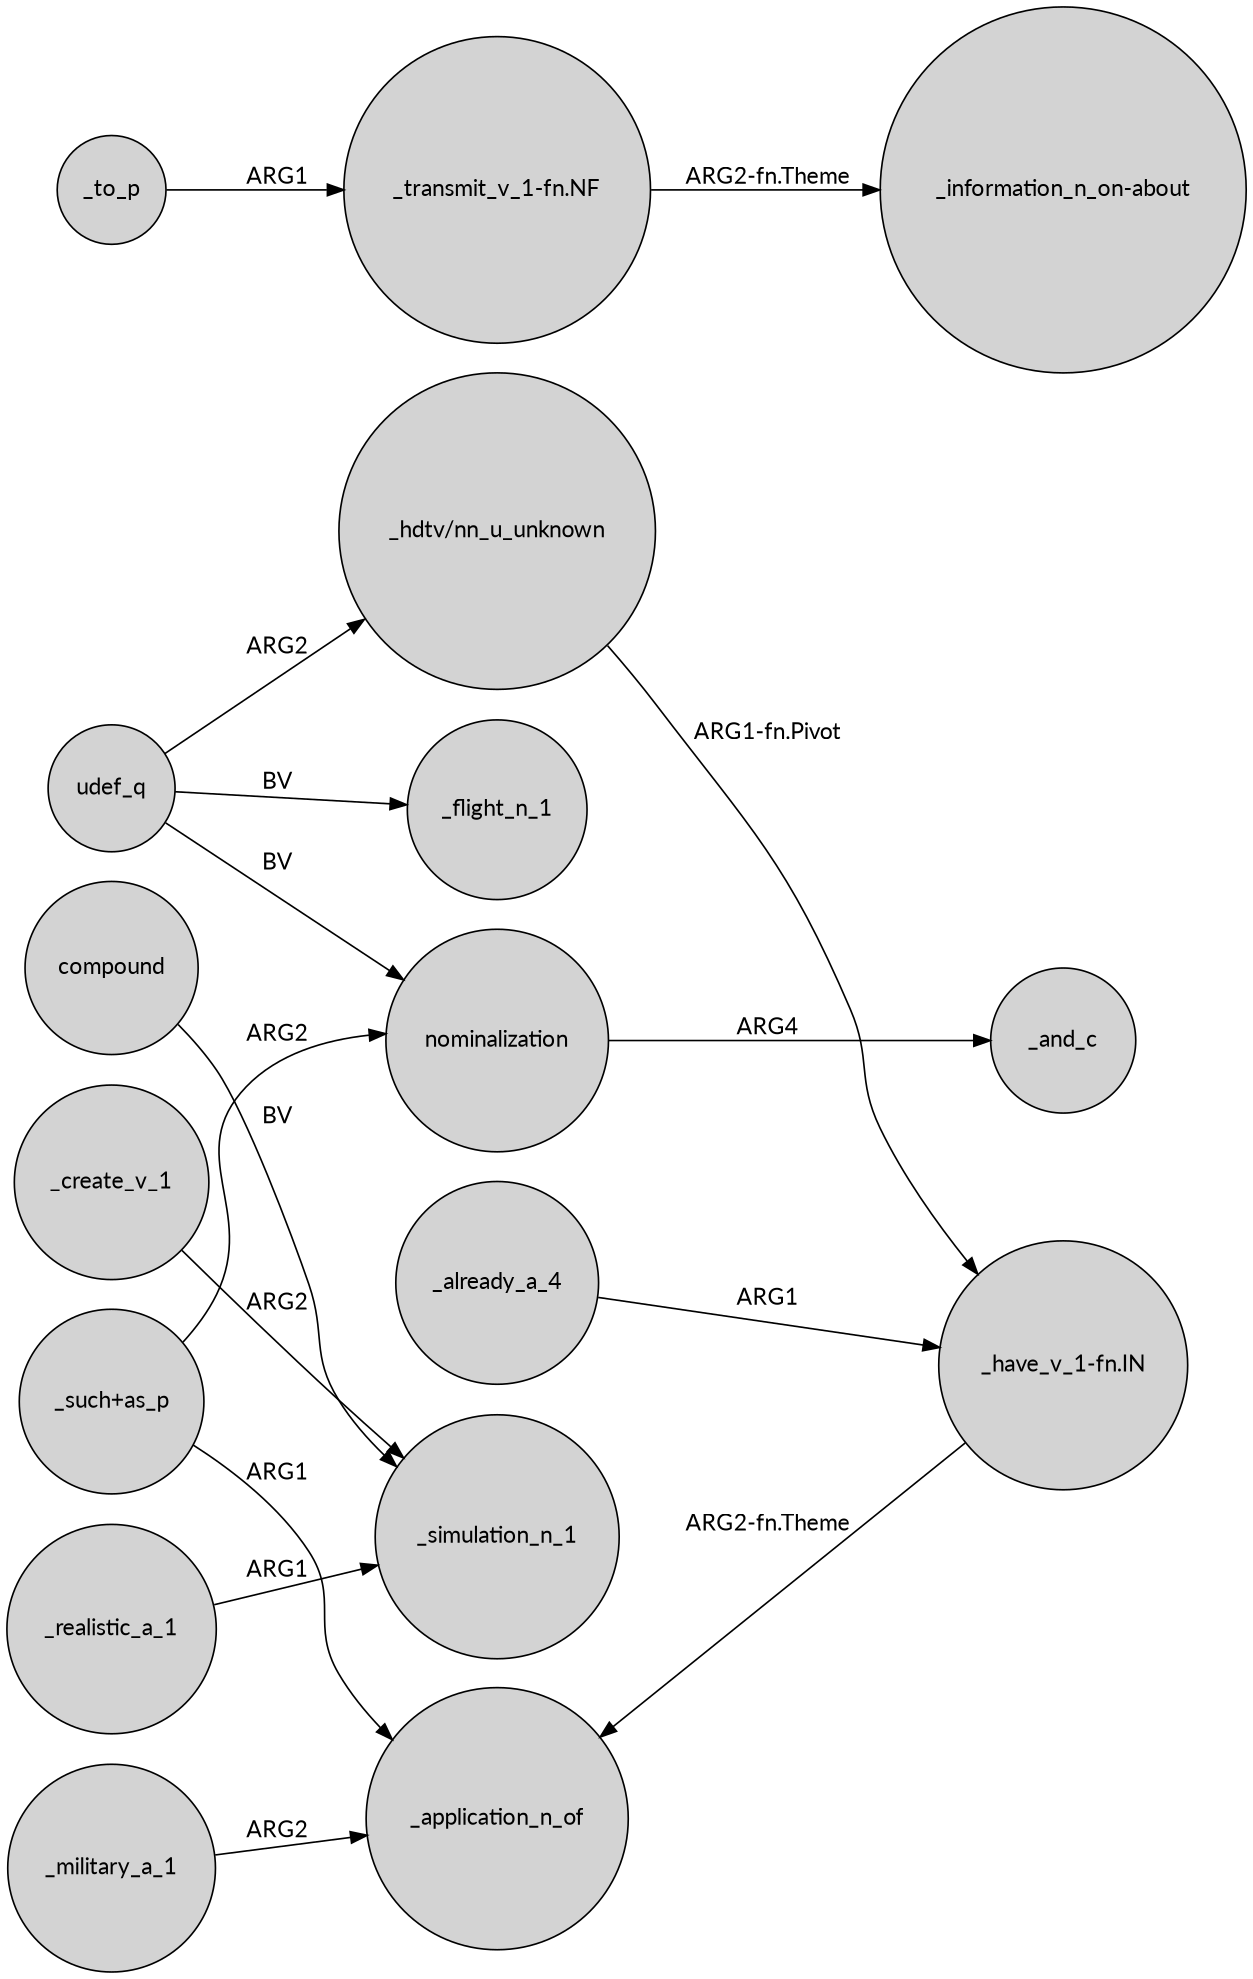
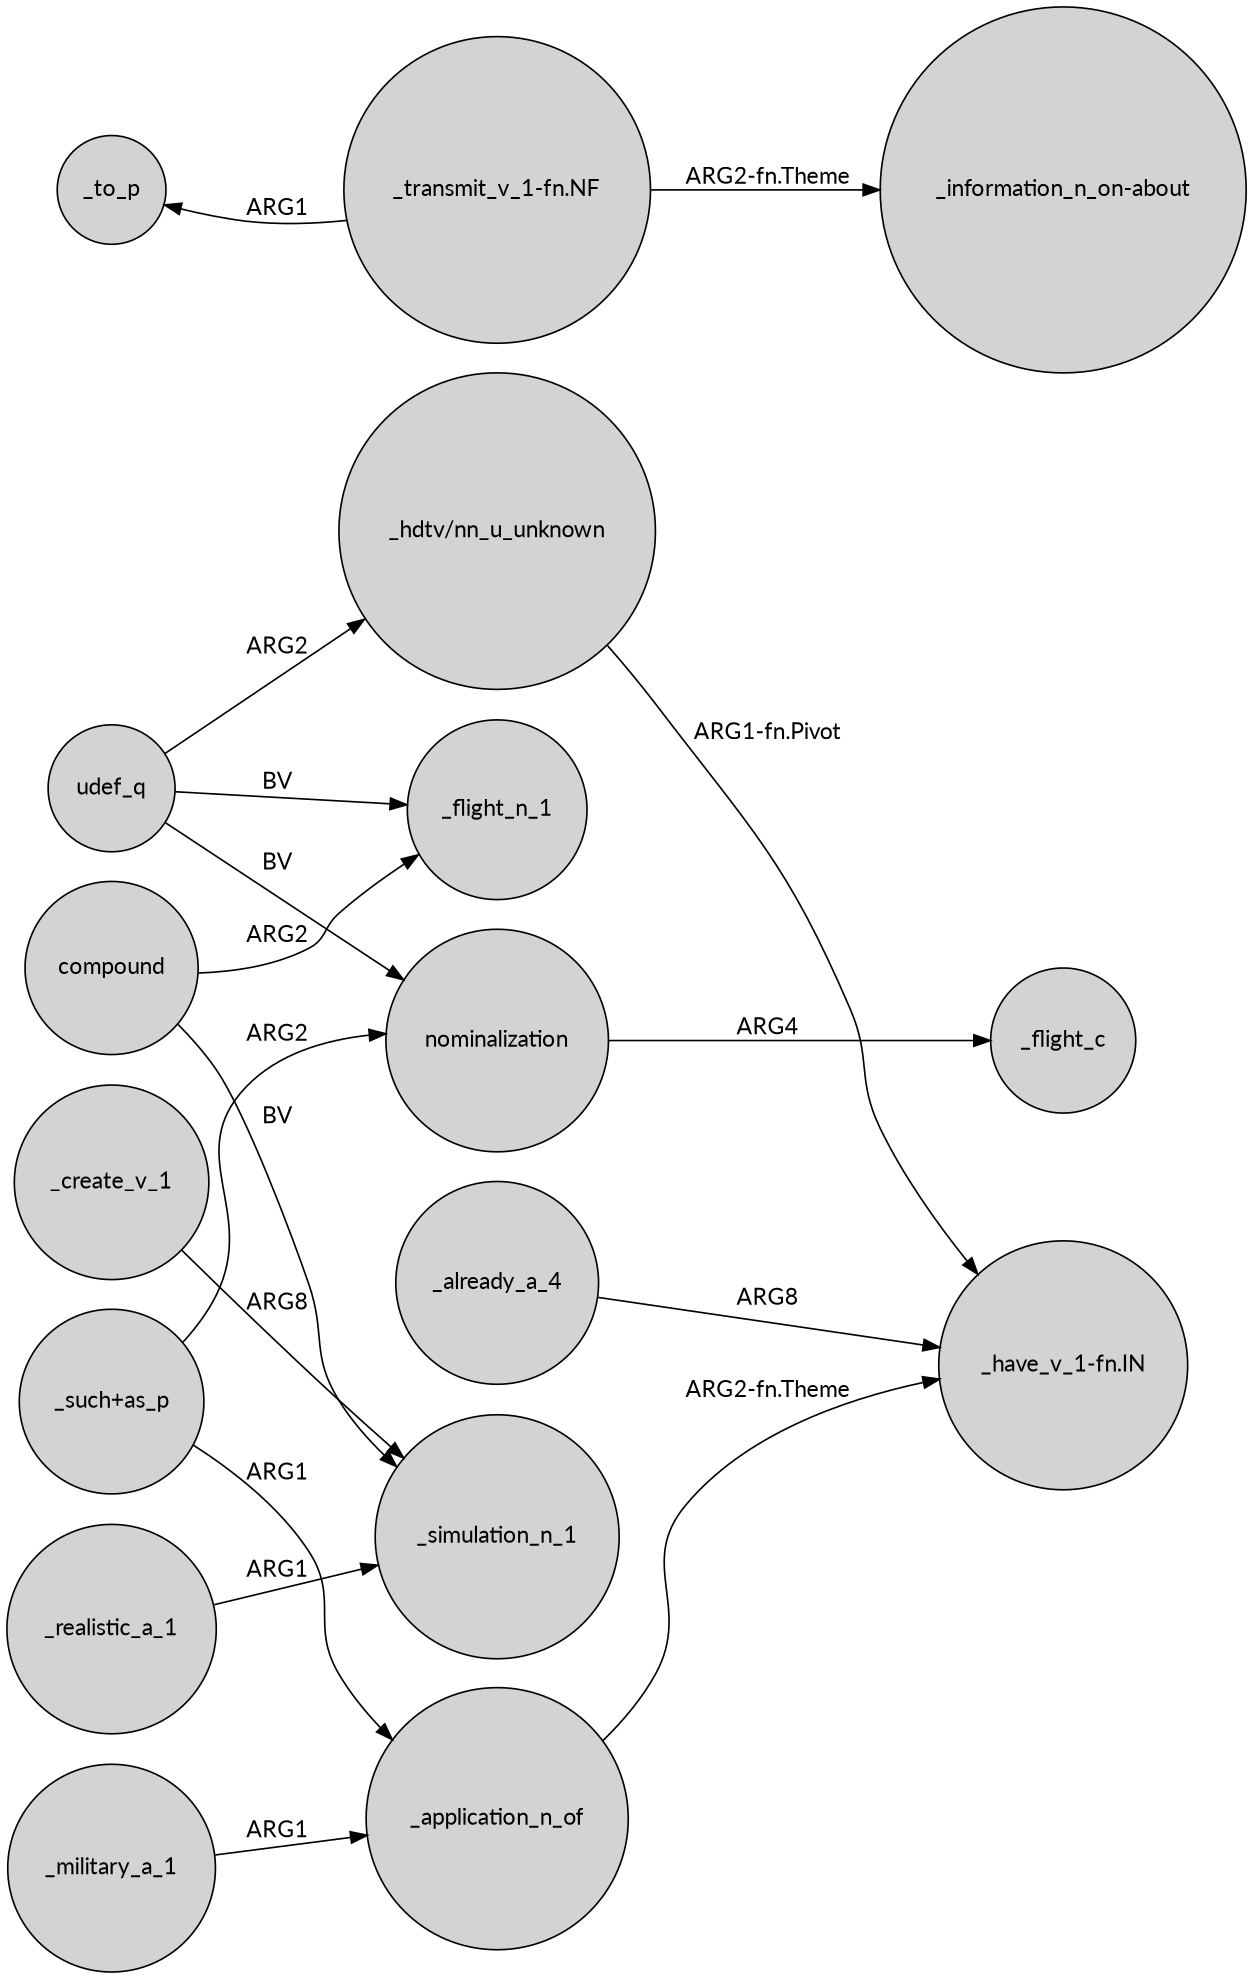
edge "_to_p" -> "_transmit_v_1-fn.NF": reversed
edge "compound" -> "_flight_n_1": added, label "ARG2"
node "_and_c": label "_and_c" -> "_flight_c"
edge "_already_a_4" -> "_have_v_1-fn.IN": label "ARG1" -> "ARG8"
edge "_create_v_1" -> "_simulation_n_1": label "ARG2" -> "ARG8"
edge "_have_v_1-fn.IN" -> "_application_n_of": reversed
edge "_military_a_1" -> "_application_n_of": label "ARG2" -> "ARG1"
